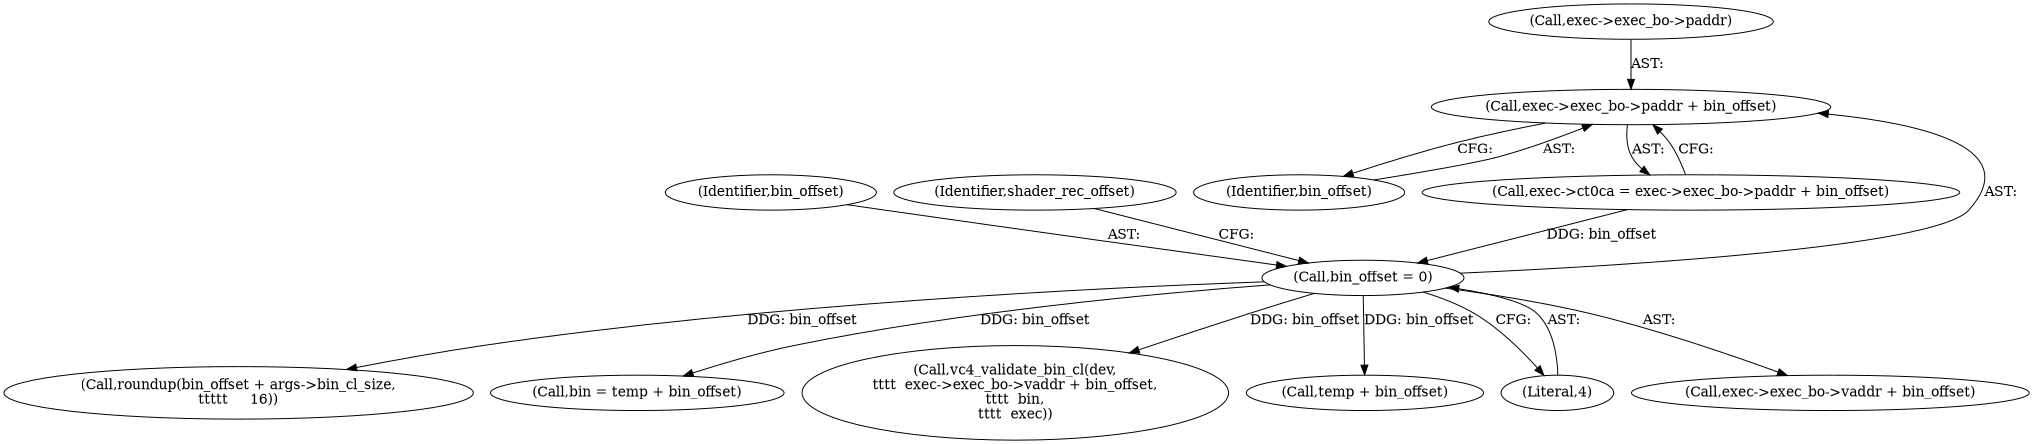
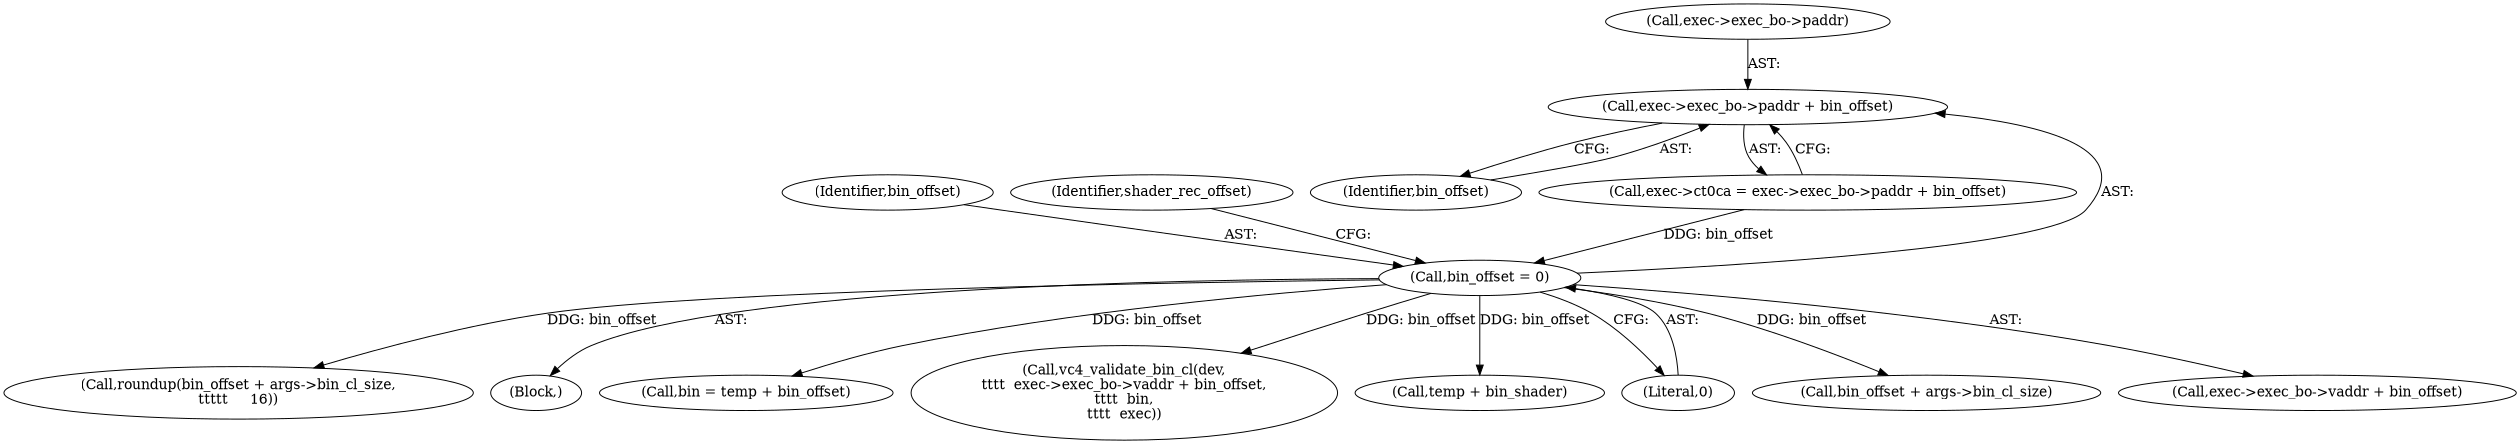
node "(Block,)": added
node "(Call,temp + bin_offset)": label "(Call,temp + bin_offset)" -> "(Call,temp + bin_shader)"
node "(Literal,4)": label "(Literal,4)" -> "(Literal,0)"
node "(Call,bin_offset + args->bin_cl_size)": added
